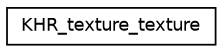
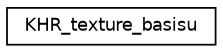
node "KHR_texture_texture": label "KHR_texture_texture" -> "KHR_texture_basisu"
